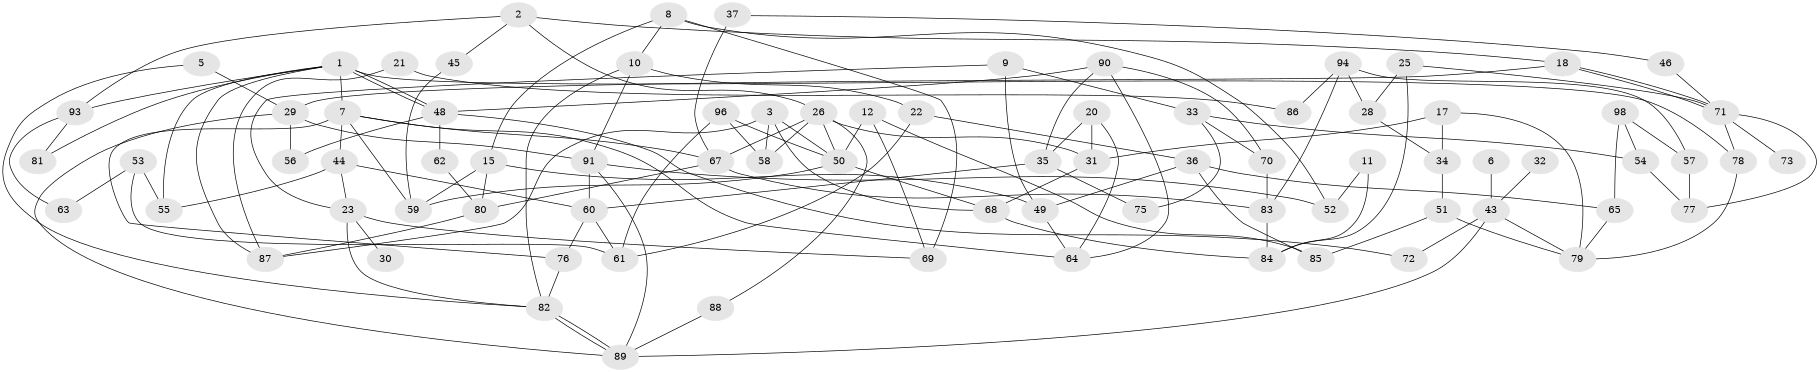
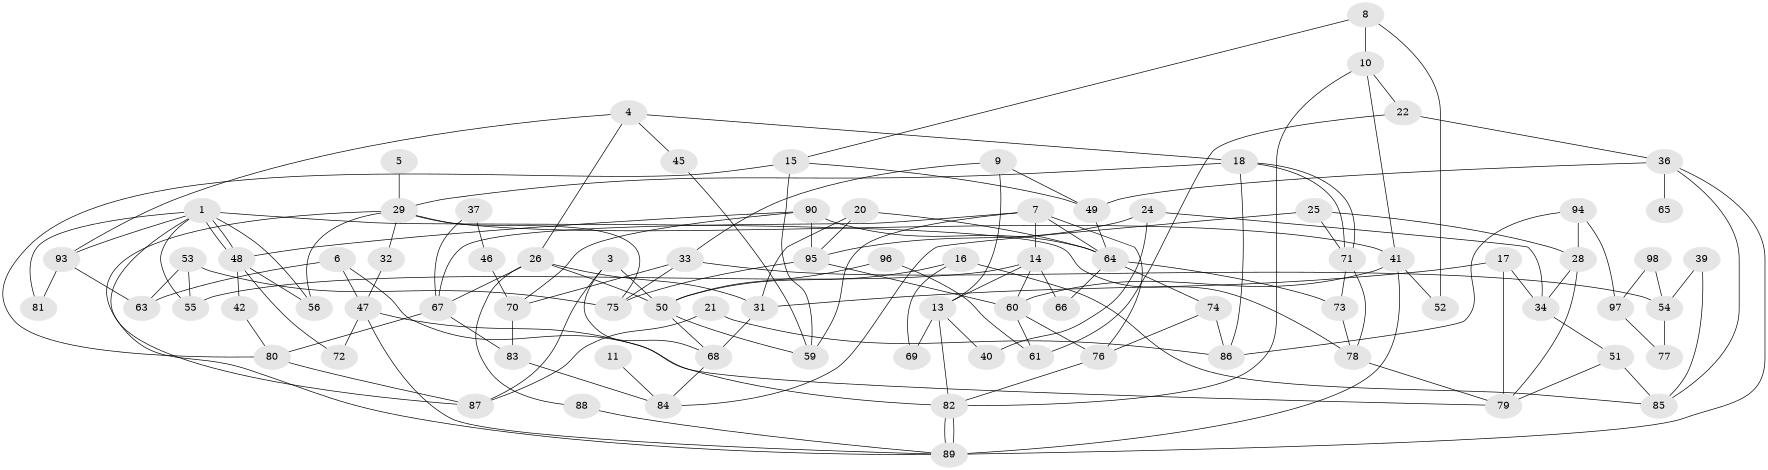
node "2": label "2" -> "4"
edge "8" -- "69": removed
edge "1" -- "7": now "1" -- "56"
edge "46" -- "71": now "46" -- "70"
node "12": label "12" -> "16"
edge "94" -- "83": removed
node "44": label "44" -> "14"
node "62": label "62" -> "42"
node "91": label "91" -> "41"
node "58": removed
node "35": label "35" -> "95"
edge "98" -- "65": removed
node "57": label "57" -> "97"
edge "71" -- "77": removed
edge "11" -- "52": removed
node "23": label "23" -> "13"
node "24": added
node "43": label "43" -> "47"
edge "29" -- "32": added
edge "29" -- "75": added
edge "65" -- "79": now "28" -- "79"
edge "53" -- "61": now "53" -- "75"
edge "5" -- "82": now "6" -- "82"
node "30": label "30" -> "40"
node "39": added
edge "18" -- "86": added
edge "64" -- "73": added
edge "6" -- "63": added
node "66": added
node "74": added
edge "73" -- "78": added
edge "36" -- "89": added
